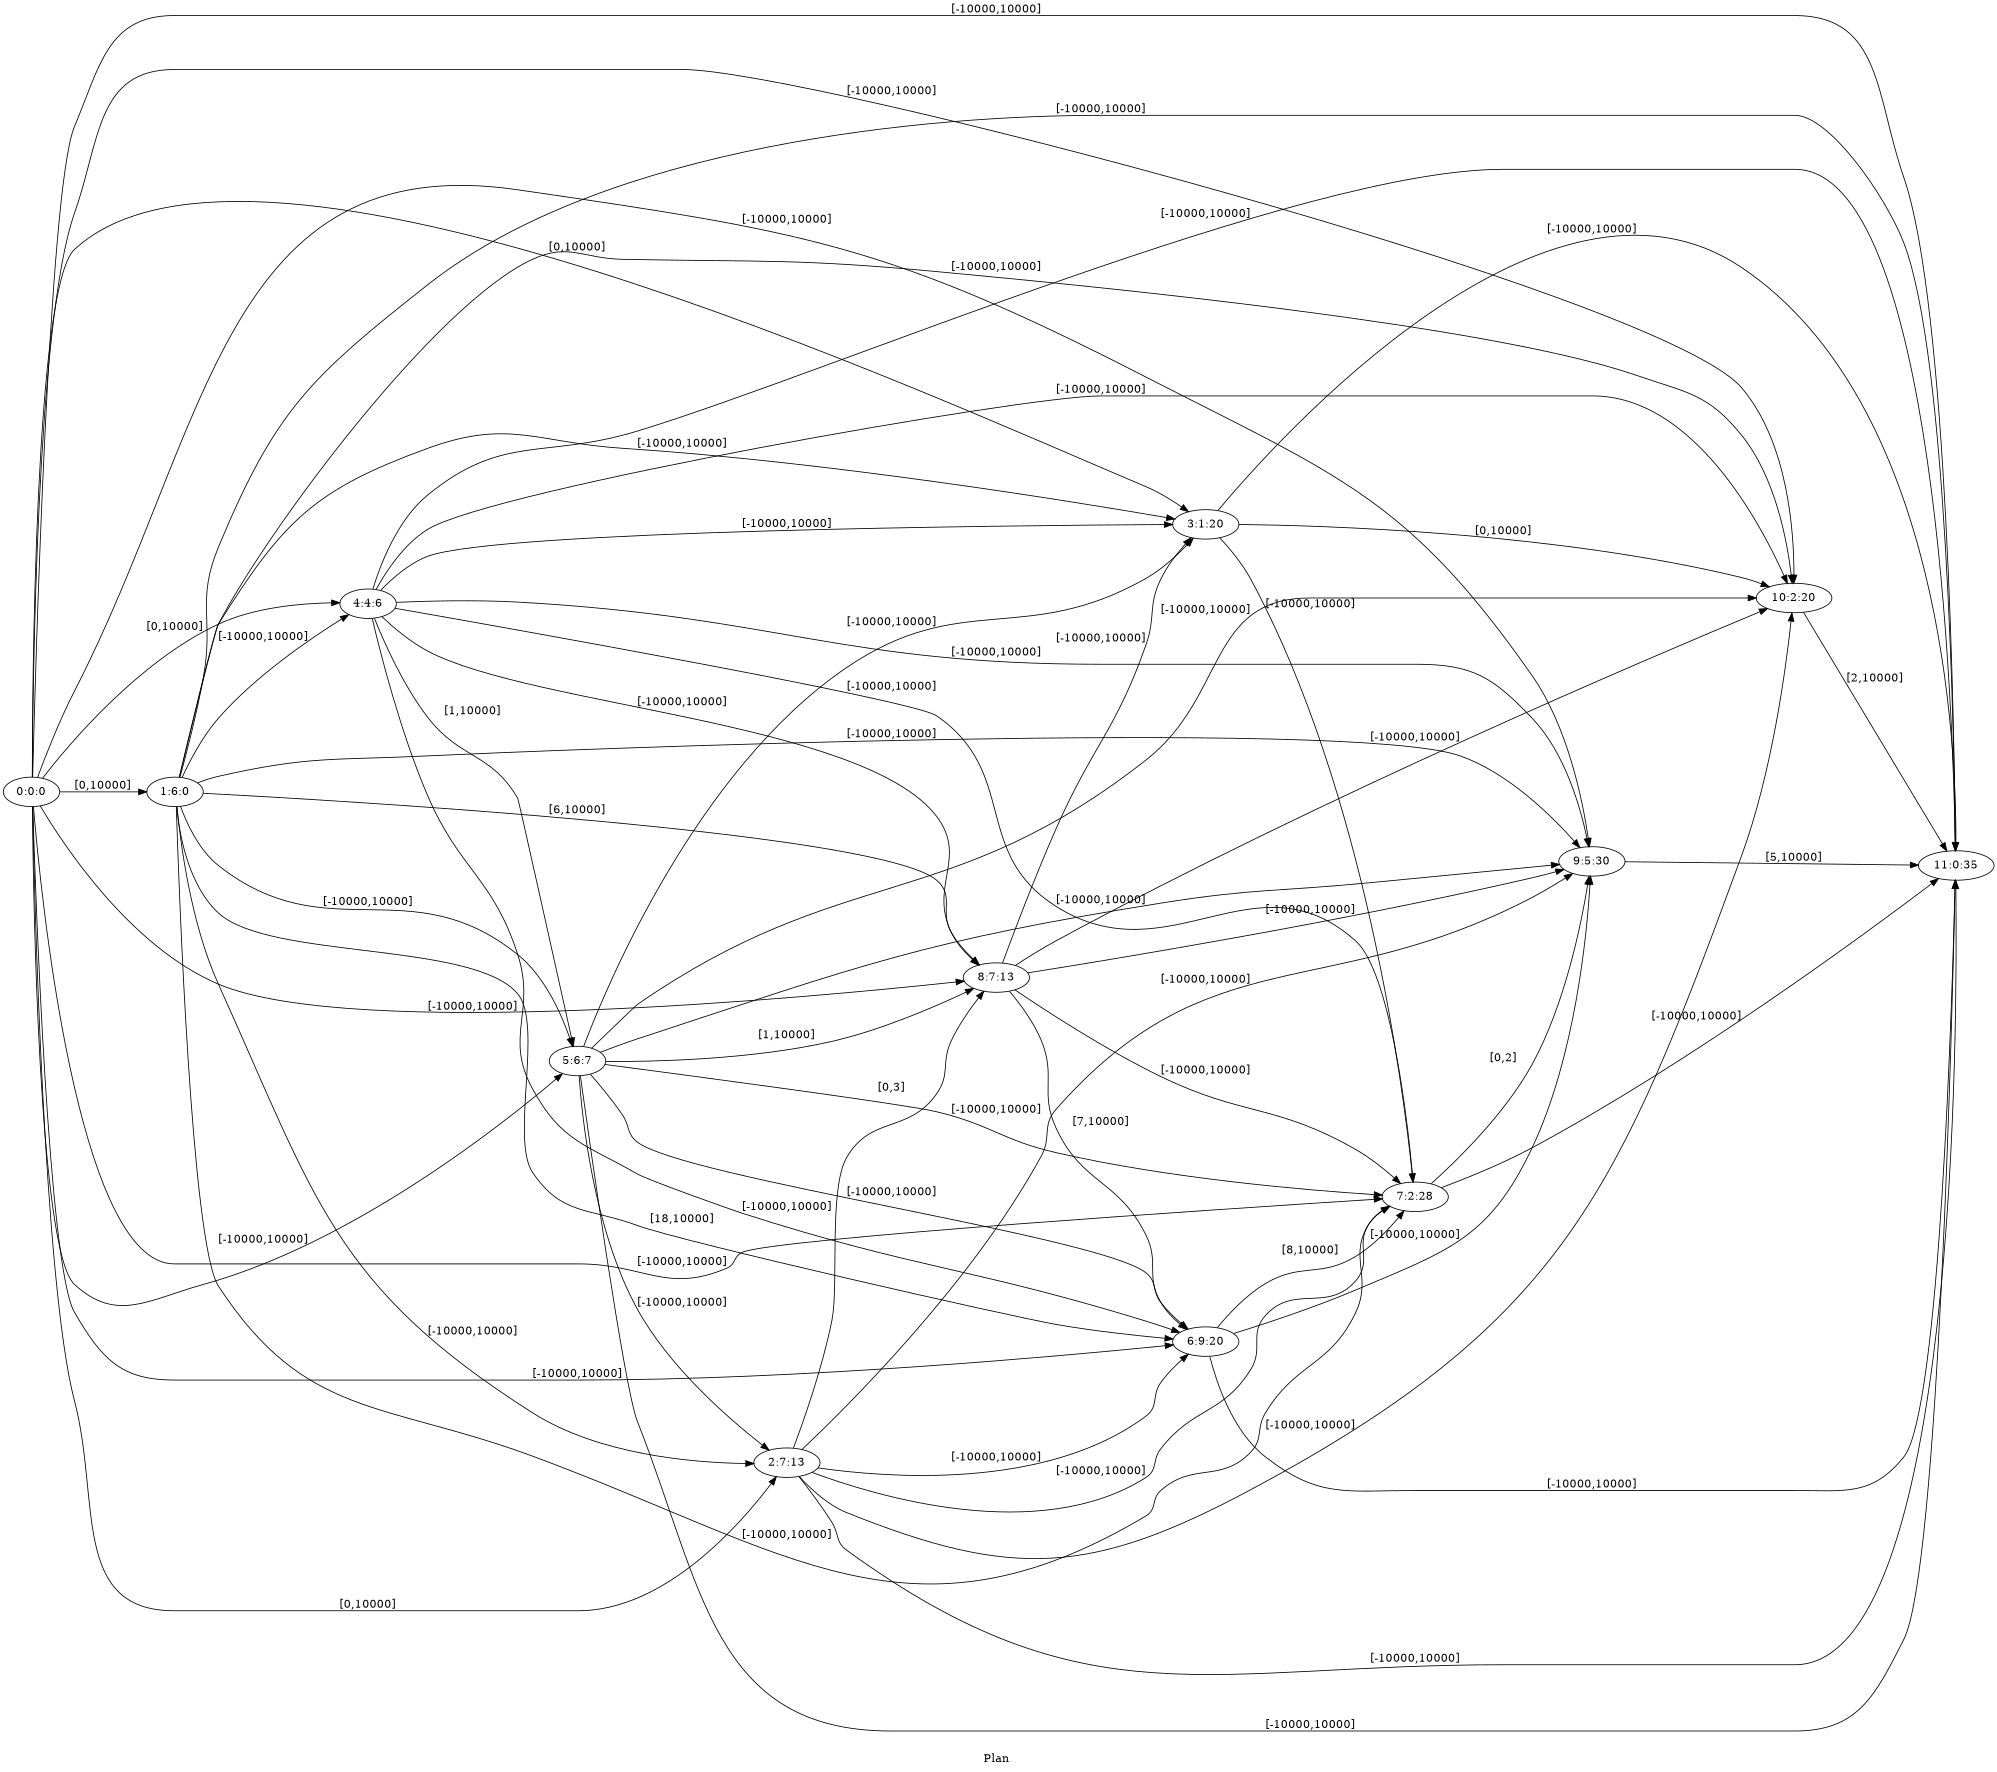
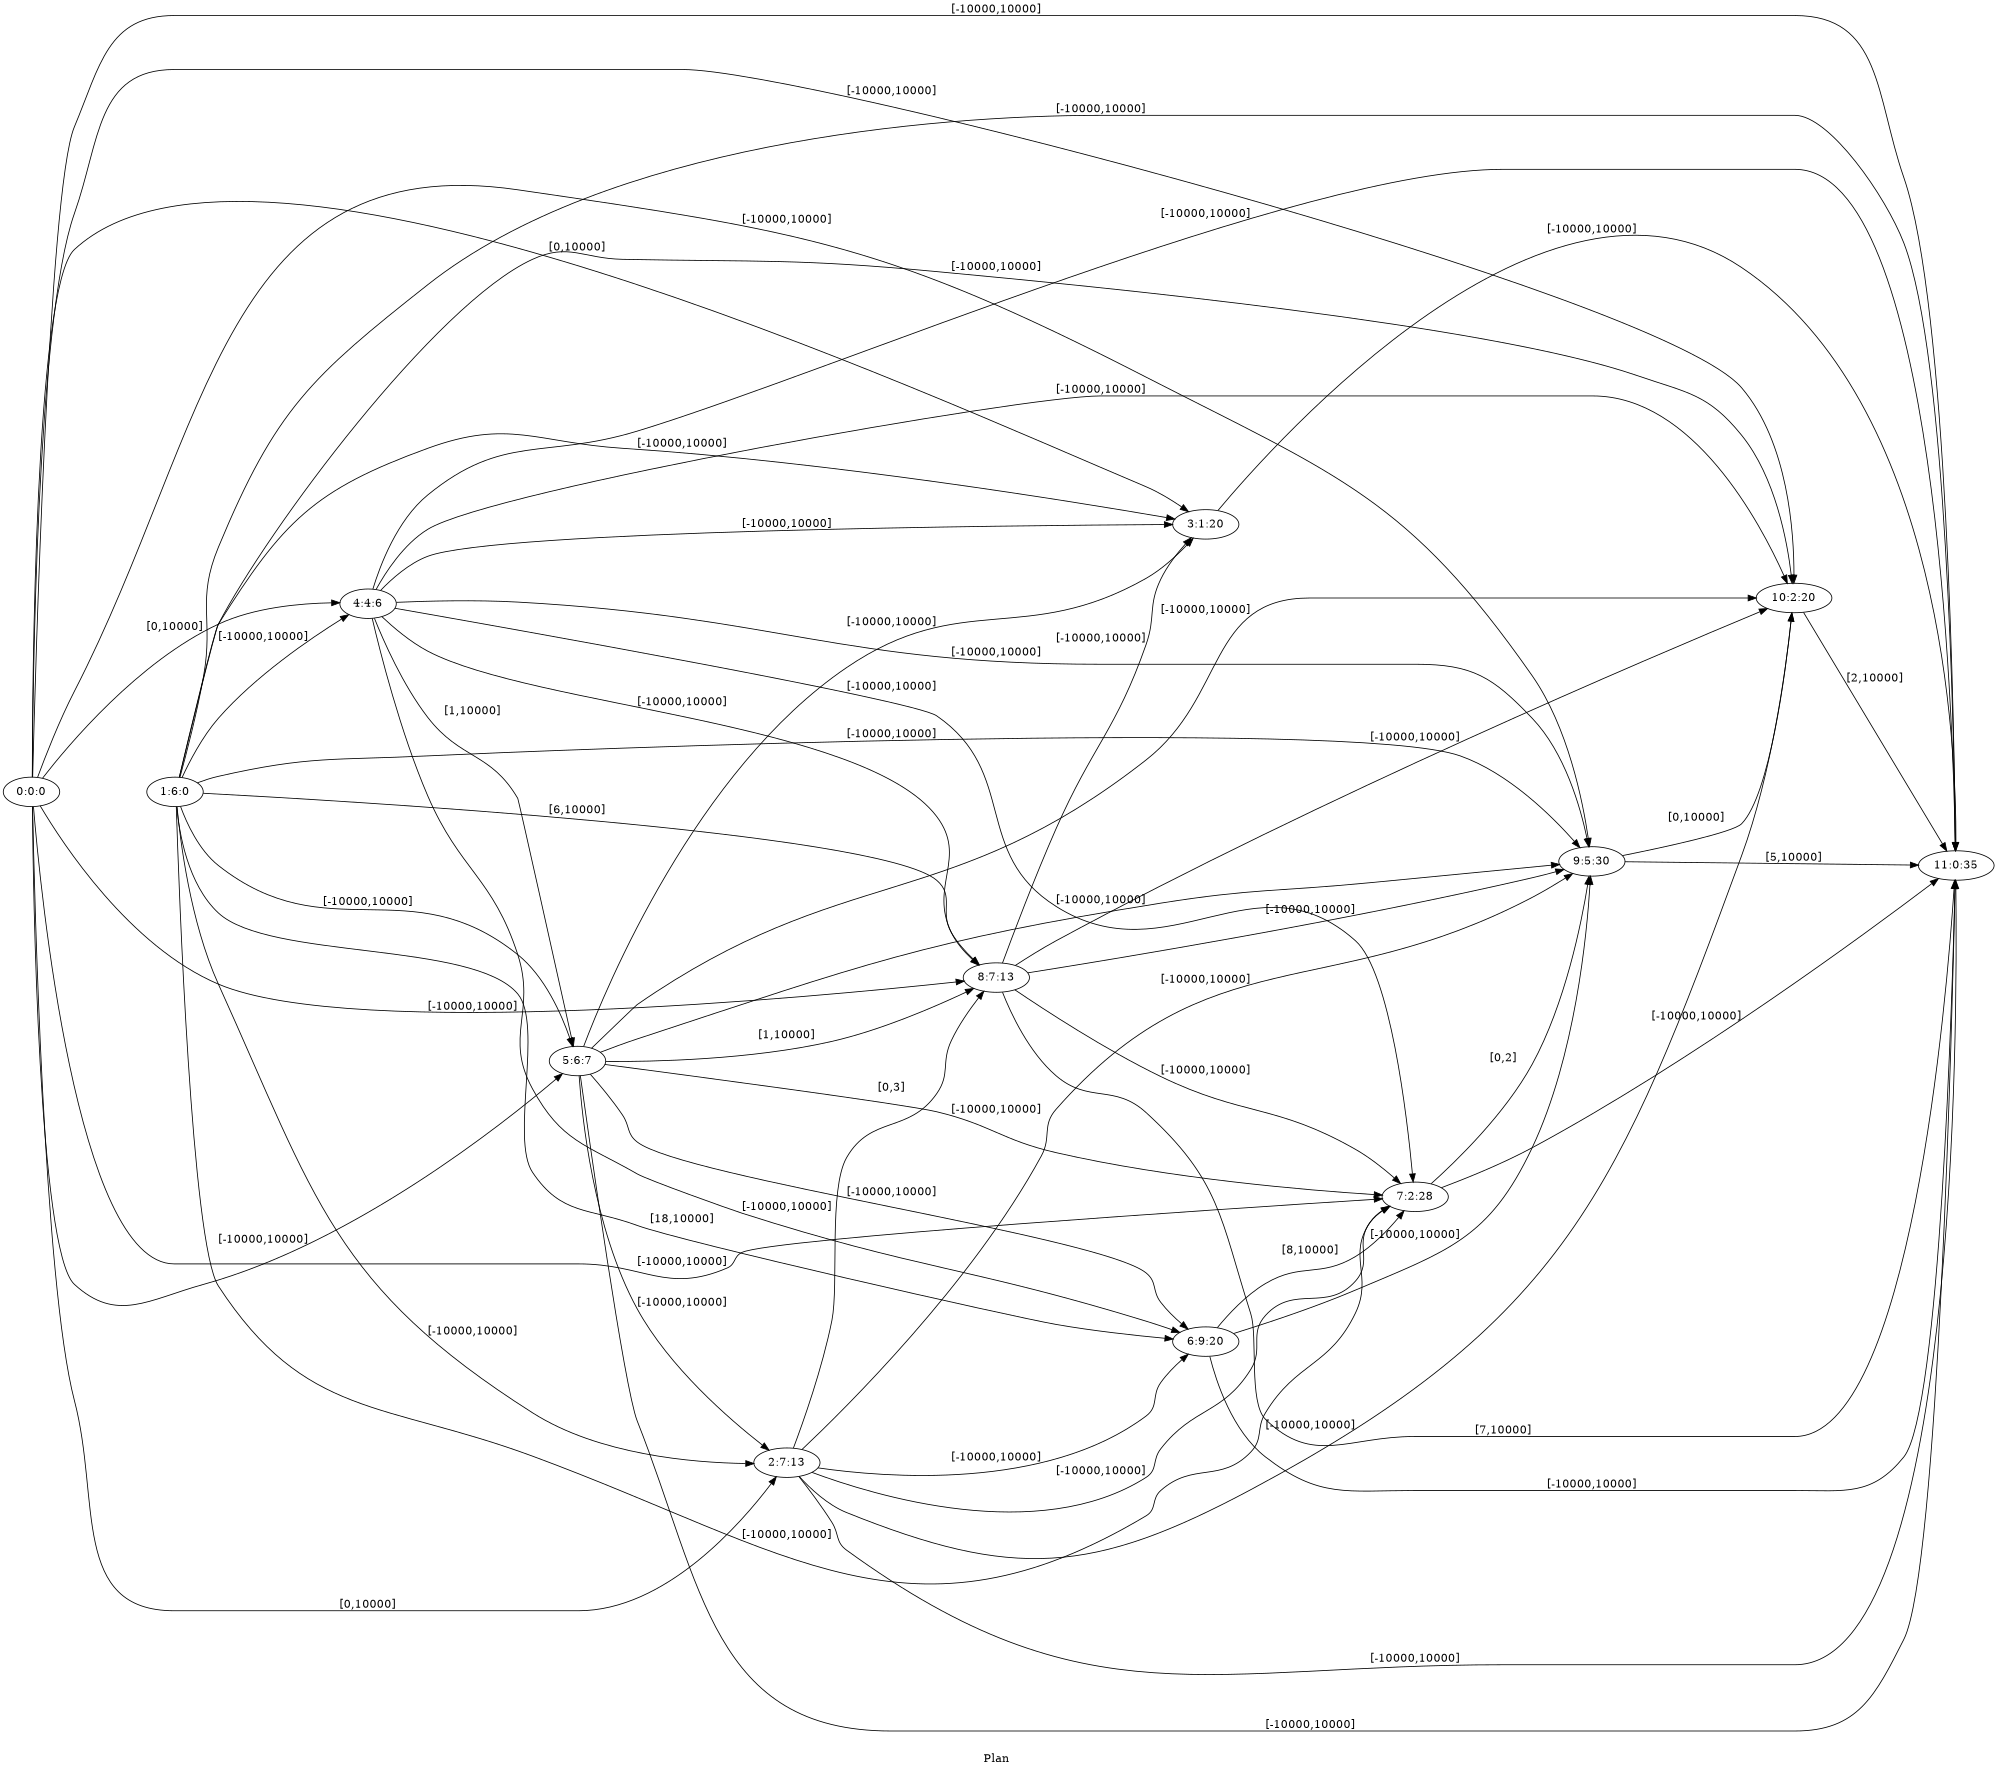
edge "3:1:20" -> "10:2:20": now "9:5:30" -> "10:2:20"
edge "0:0:0" -> "1:6:0": removed, label "[0,10000]"
edge "3:1:20" -> "7:2:28": removed, label "[-10000,10000]"
edge "8:7:13" -> "6:9:20": now "8:7:13" -> "11:0:35"
edge "0:0:0" -> "6:9:20": removed, label "[-10000,10000]"
